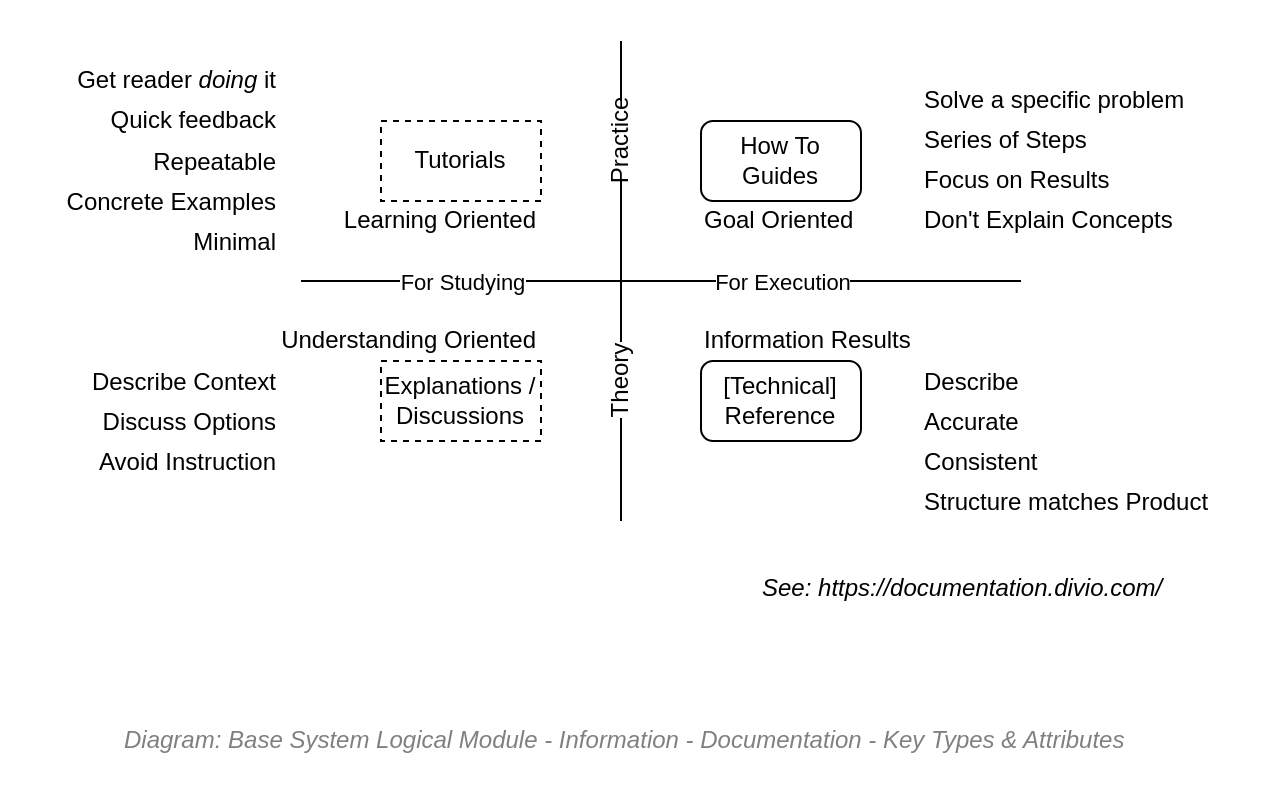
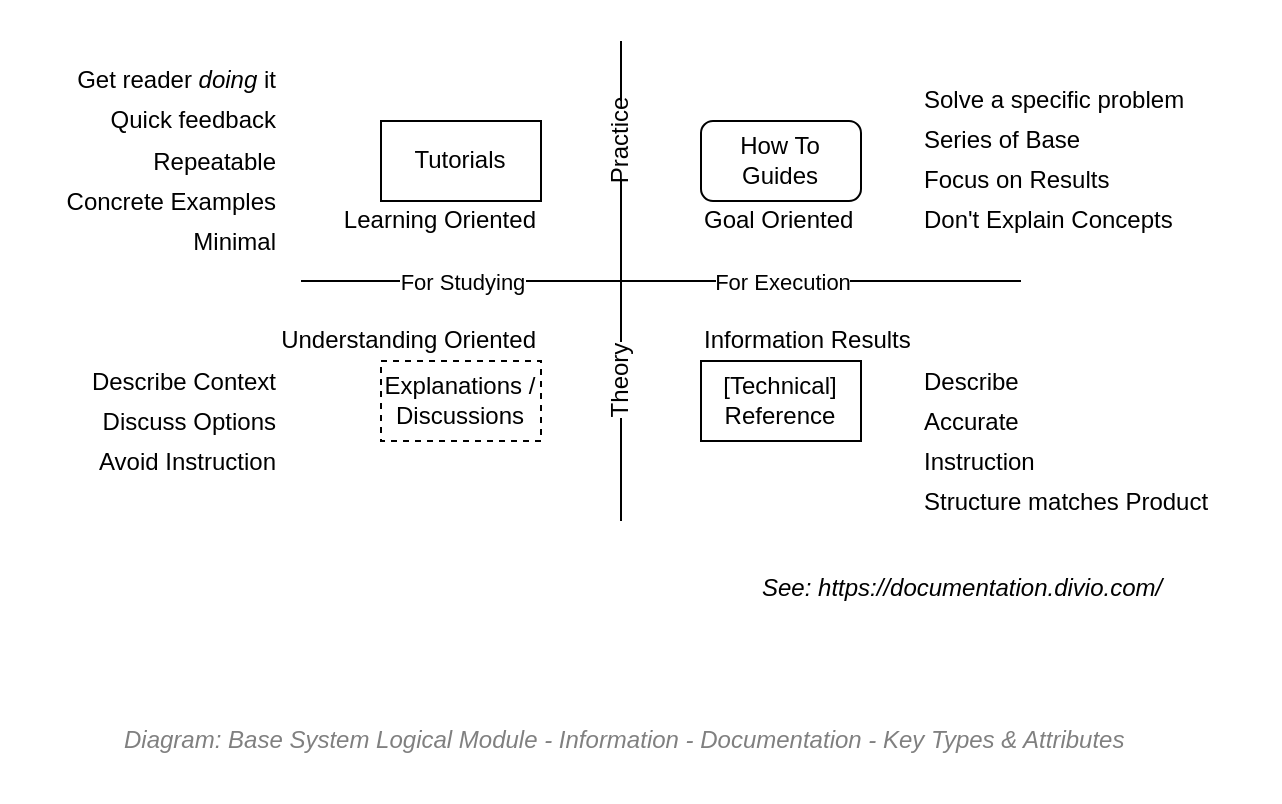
node "Series of Steps": label "Series of Steps" -> "Series of Base"
node "Tutorials": style dashed -> solid
node "[Technical] Reference": shape rounded rectangle -> rectangle
node "Consistent": label "Consistent" -> "Instruction"
